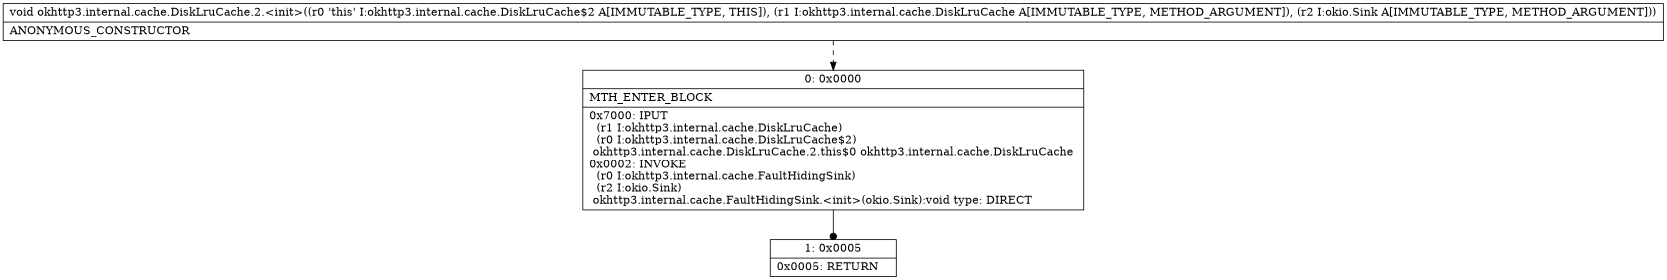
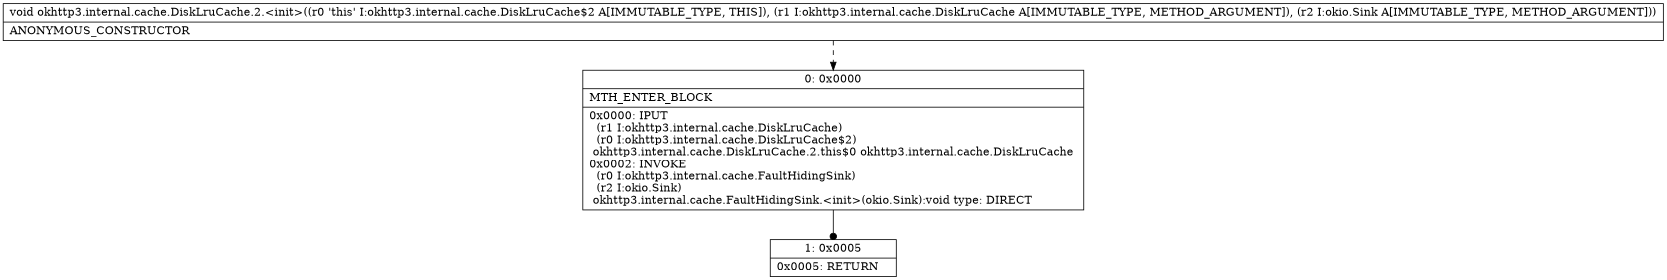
node "0: 0x0000": text "0x7000: IPUT" -> "0x0000: IPUT"
